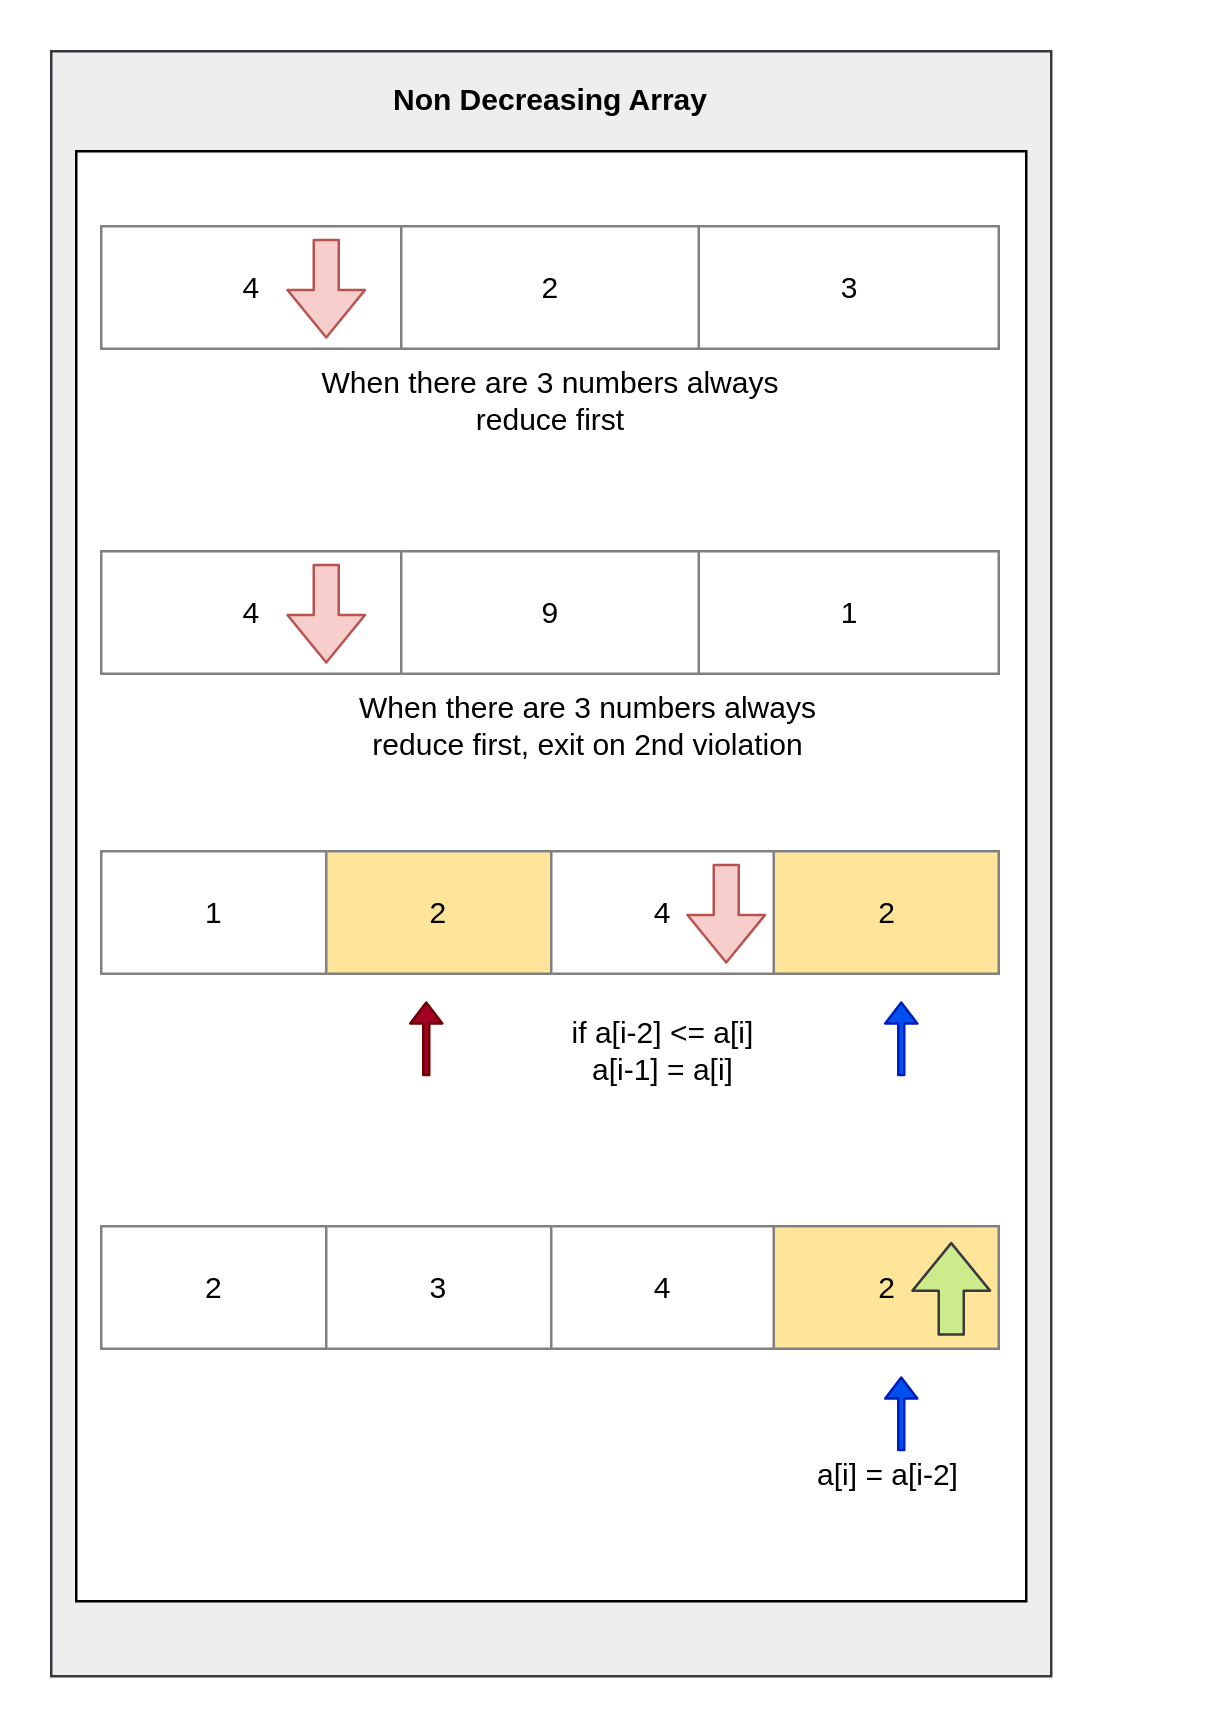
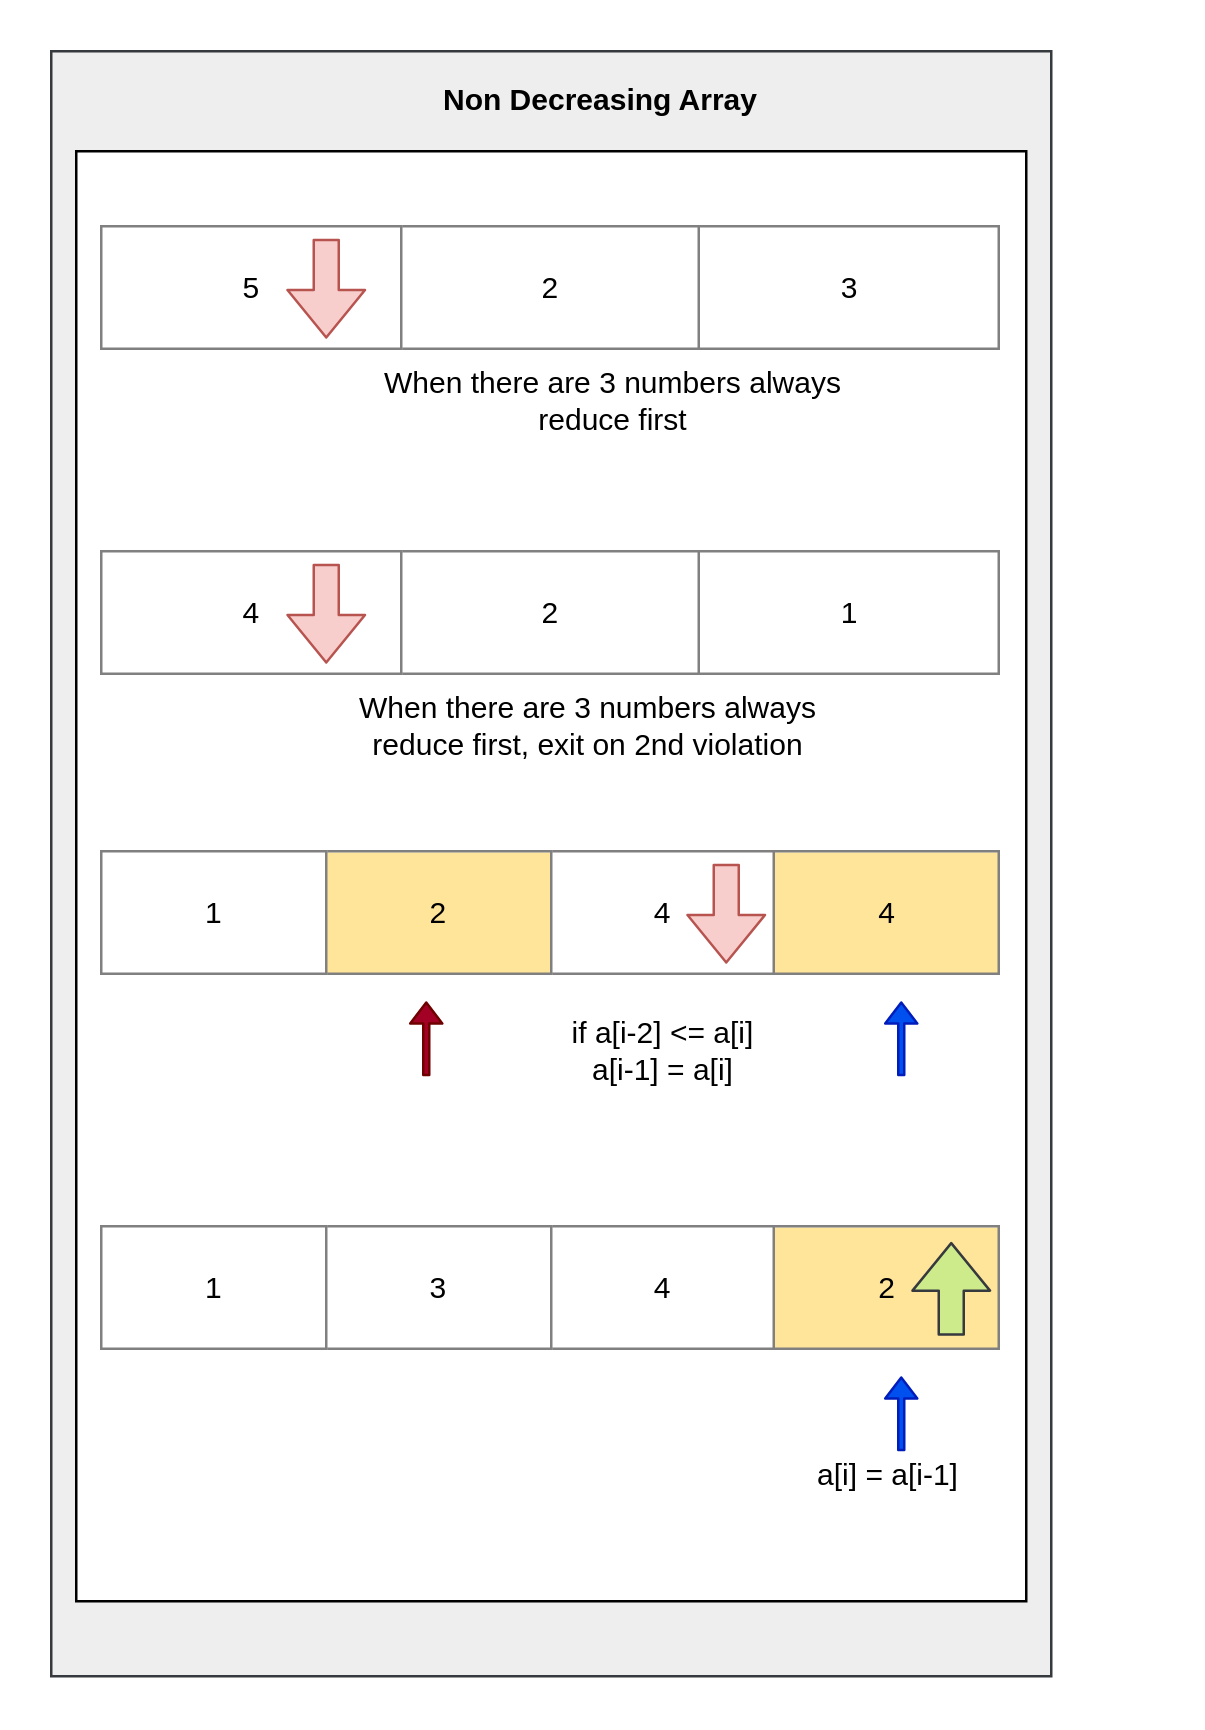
node "Non Decreasing Array": moved (551, 101) -> (601, 101)
node "4 2 3": label "4 2 3" -> "5 2 3"
node "When there are 3 numbers always reduce first": moved (551, 401) -> (614, 401)
node "4 9 1": label "4 9 1" -> "4 2 1"
node "1 2 4 2": label "1 2 4 2" -> "1 2 4 4"
node "2 3 4 2": label "2 3 4 2" -> "1 3 4 2"
node "a[i] = a[i-2]": label "a[i] = a[i-2]" -> "a[i] = a[i-1]"
